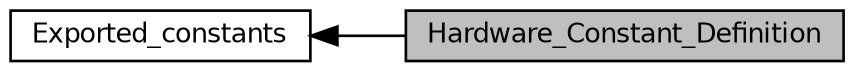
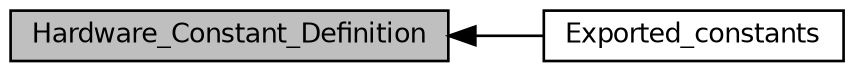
edge "Hardware_Constant_Definition" -> "Exported_constants": reversed
